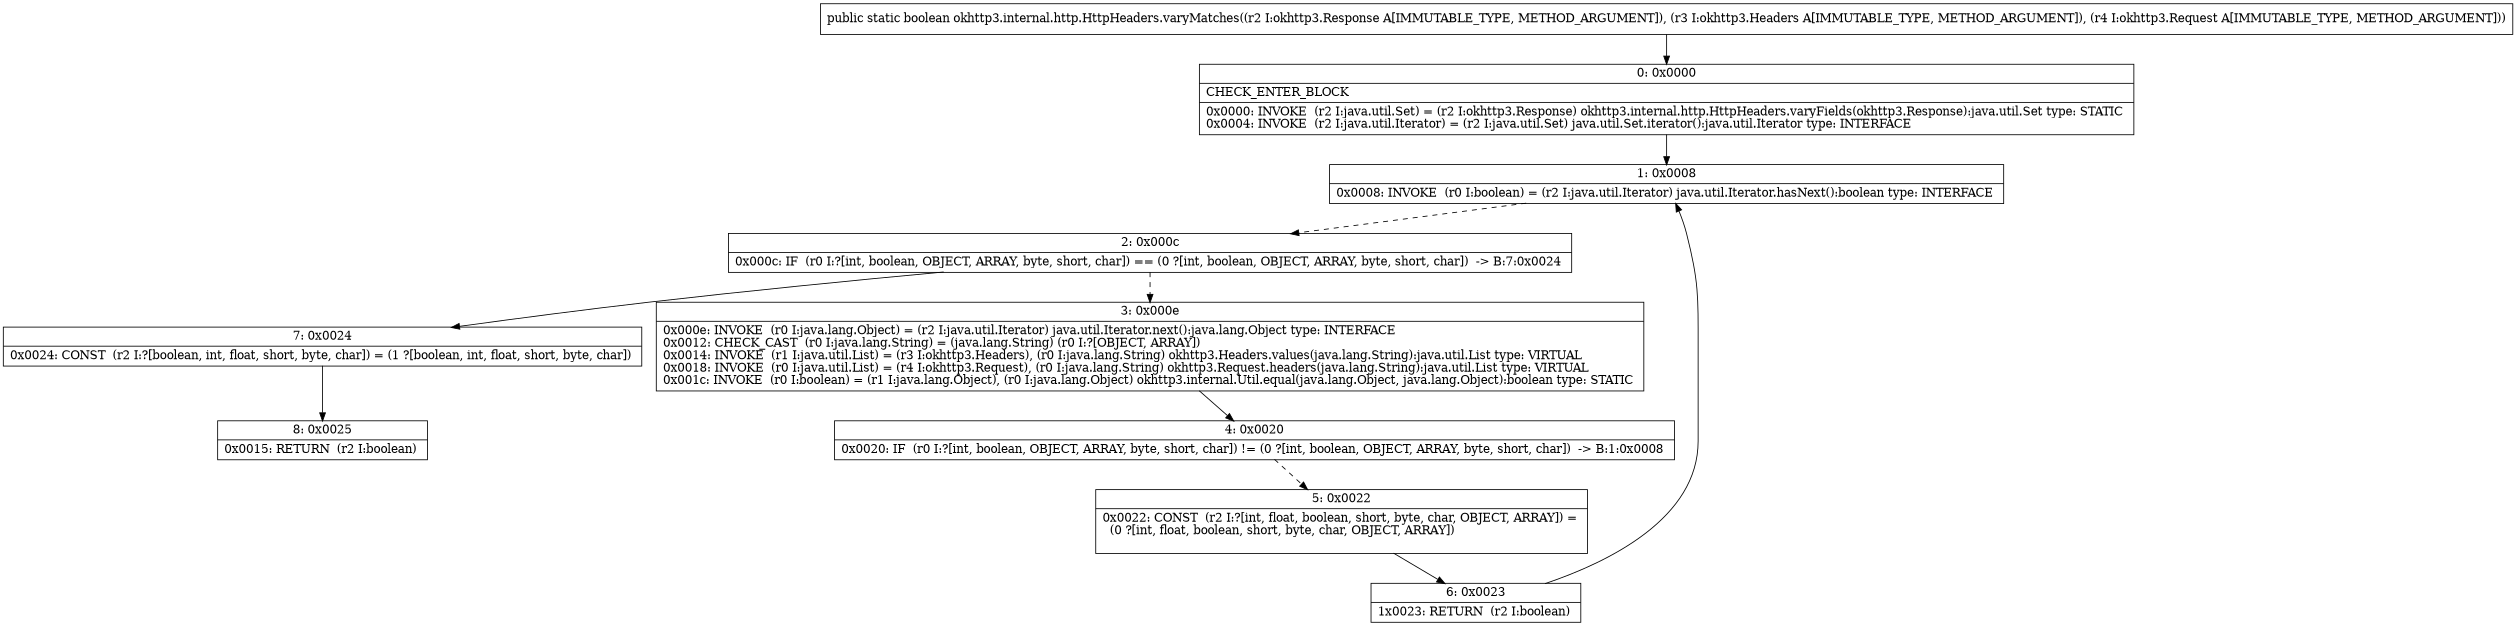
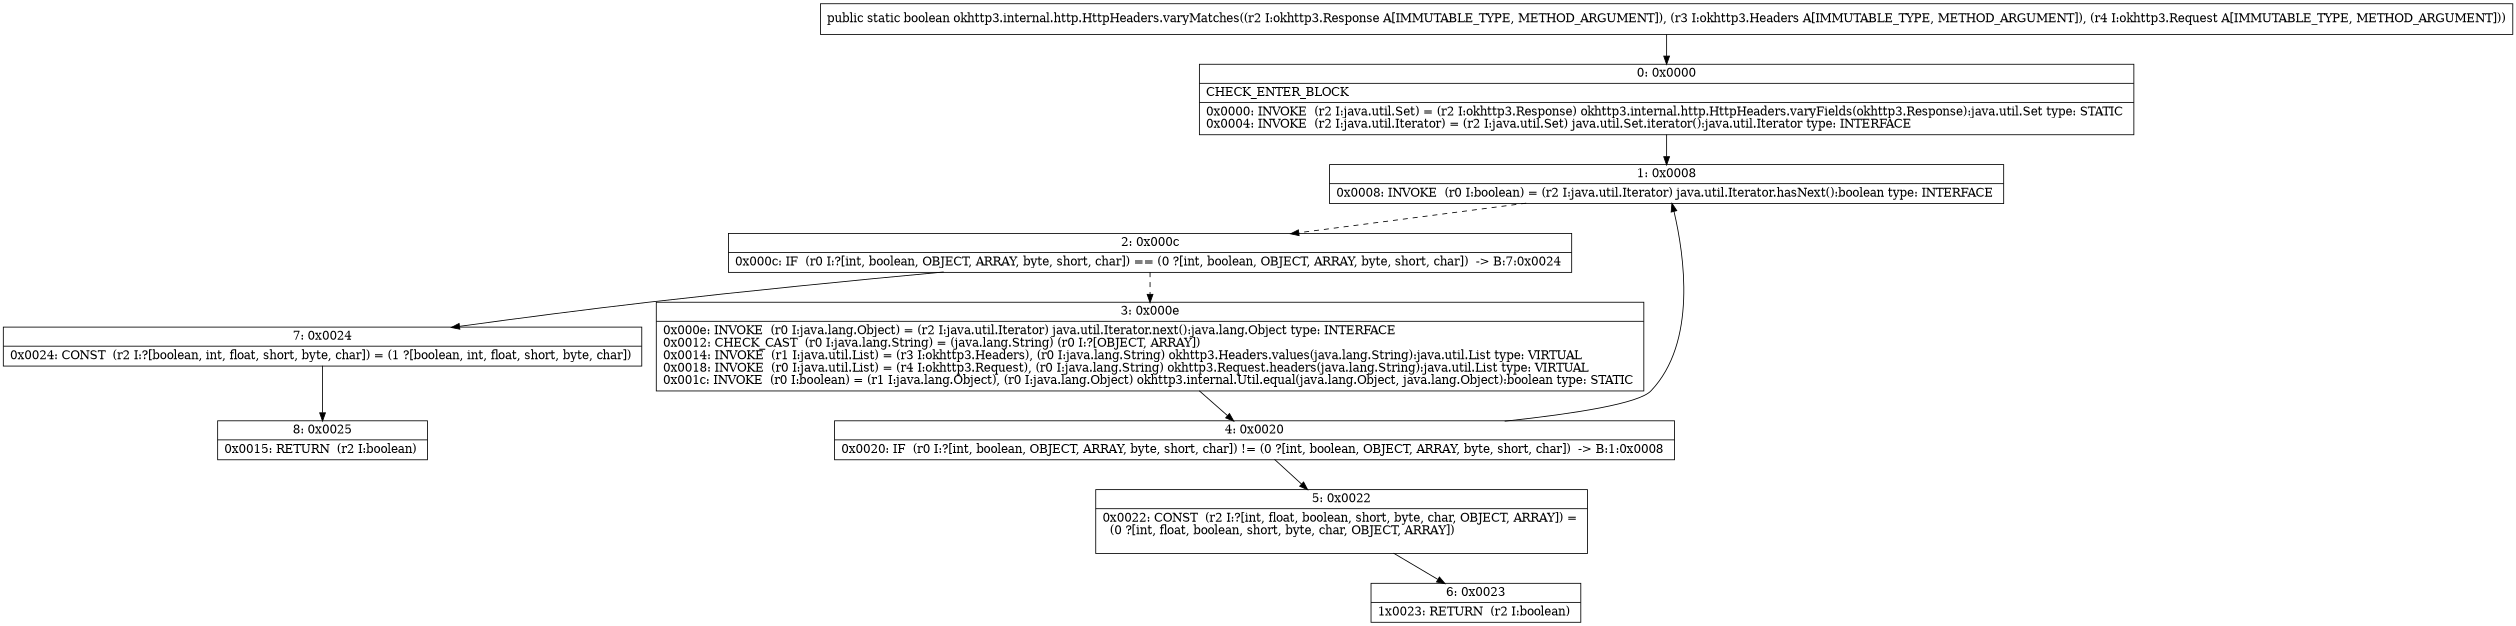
edge "6: 0x0023" -> "1: 0x0008": now "4: 0x0020" -> "1: 0x0008"
edge "4: 0x0020" -> "5: 0x0022": style dashed -> solid
